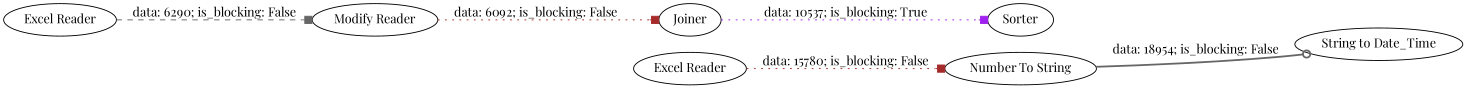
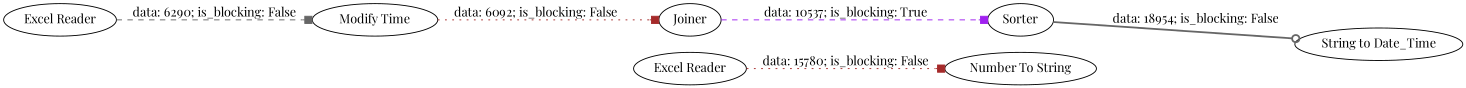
node "Modify Reader": label "Modify Reader" -> "Modify Time"
edge "Joiner" -> "Sorter": style dotted -> dashed
edge "Number To String" -> "String to Date_Time": now "Sorter" -> "String to Date_Time"
